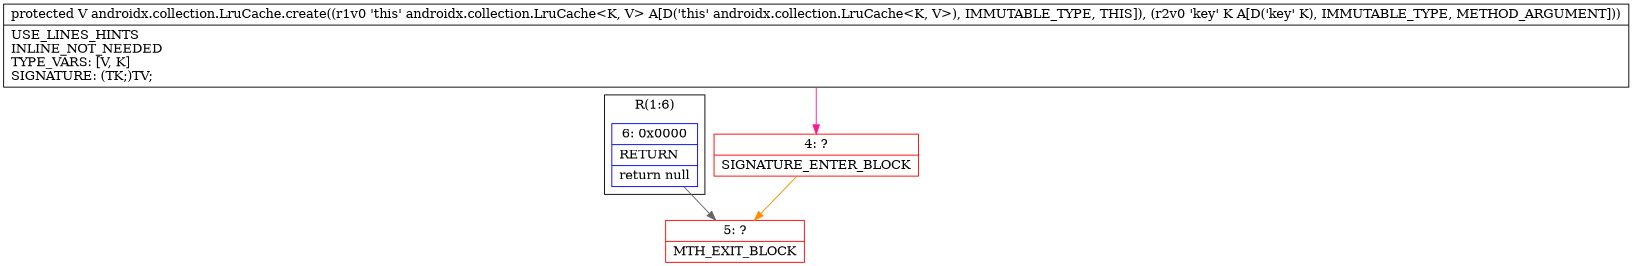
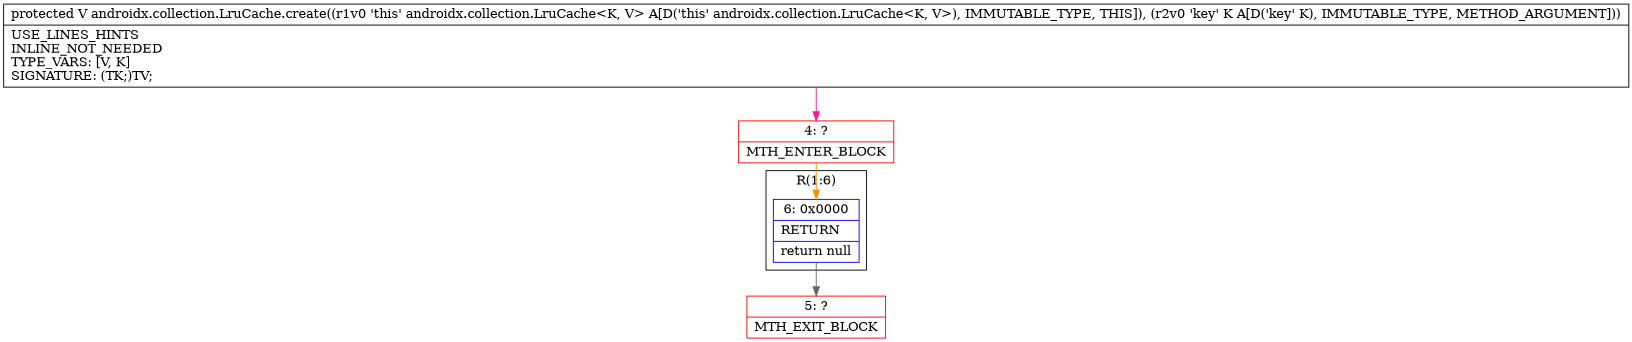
node "4: ?": text "SIGNATURE_ENTER_BLOCK" -> "MTH_ENTER_BLOCK"
edge "4: ?" -> "5: ?": now "4: ?" -> "6: 0x0000"
